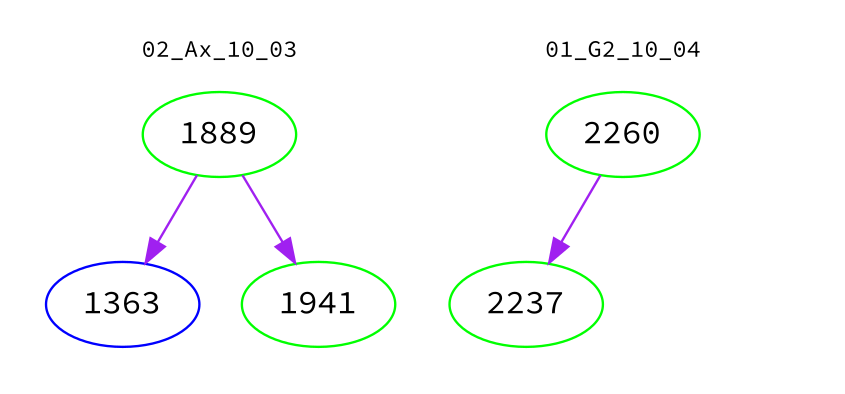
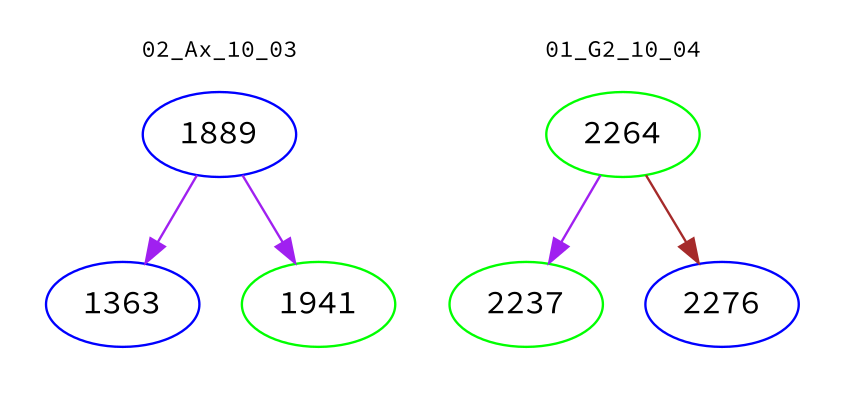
node "1889": color green -> blue
node "2260": label "2260" -> "2264"
node "2276": added
